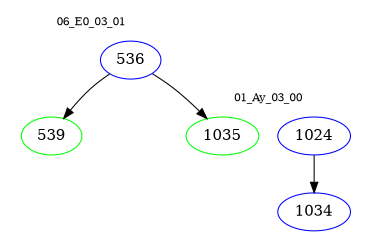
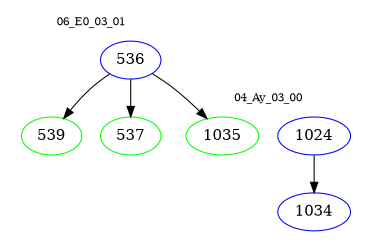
cluster "01_Ay_03_00": label "01_Ay_03_00" -> "04_Ay_03_00"
node "537": added
